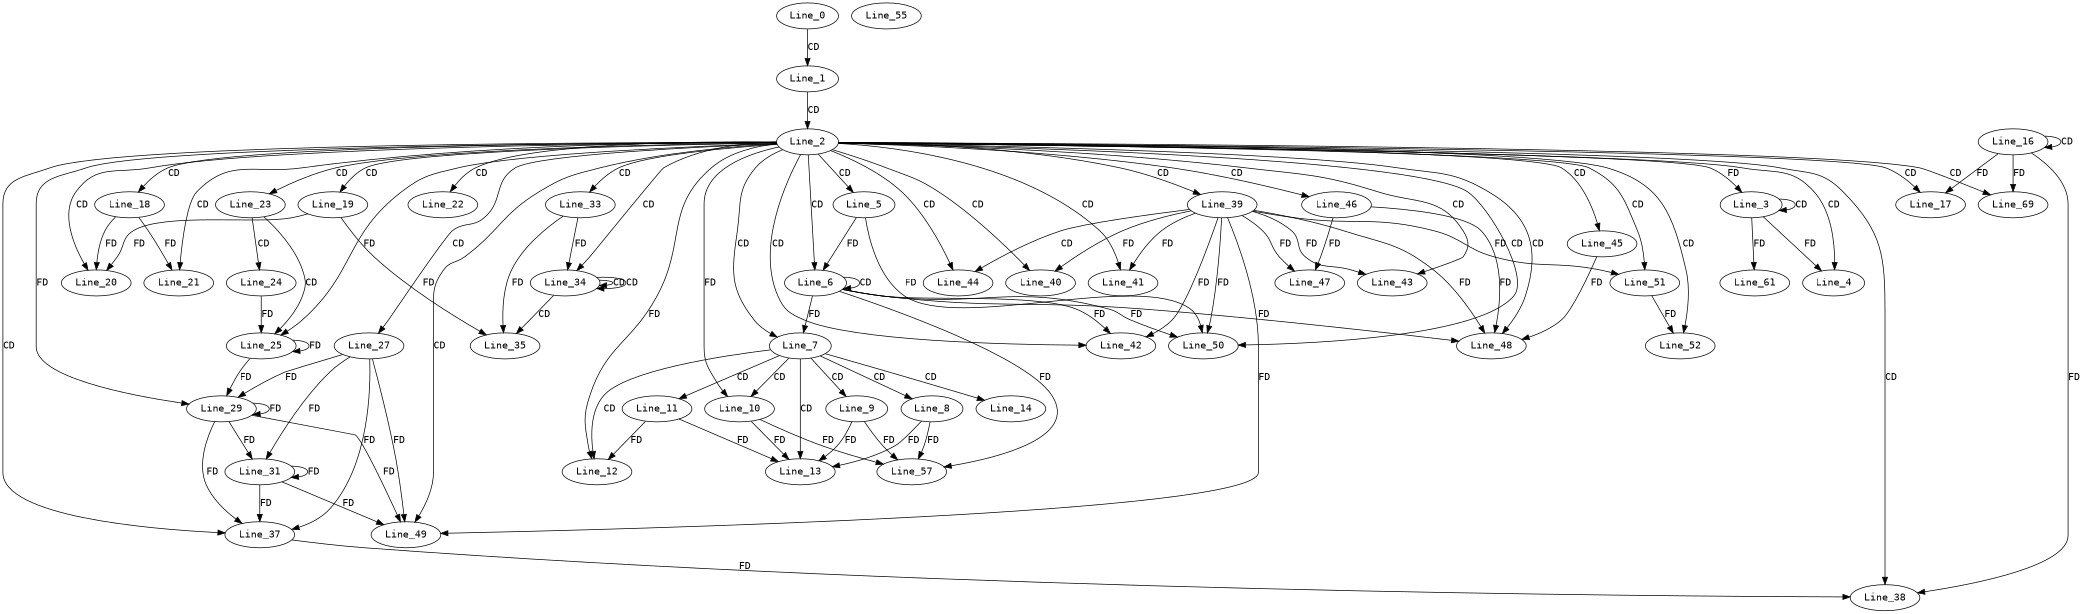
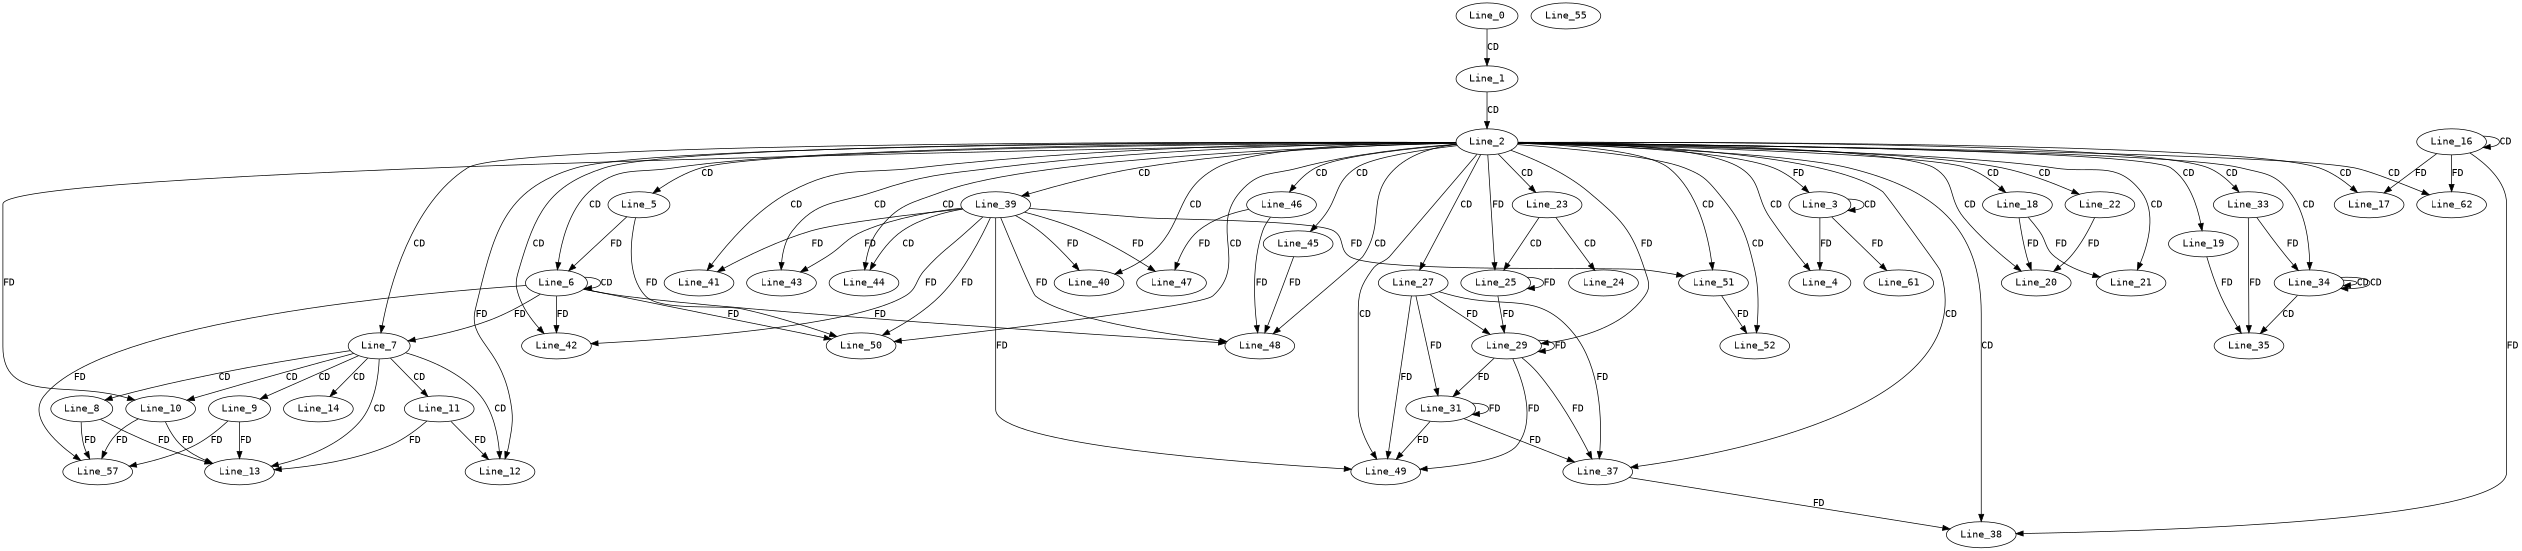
node "Line_69": label "Line_69" -> "Line_62"
edge "Line_19" -> "Line_20": now "Line_22" -> "Line_20"
edge "Line_24" -> "Line_25": removed, label "FD"
